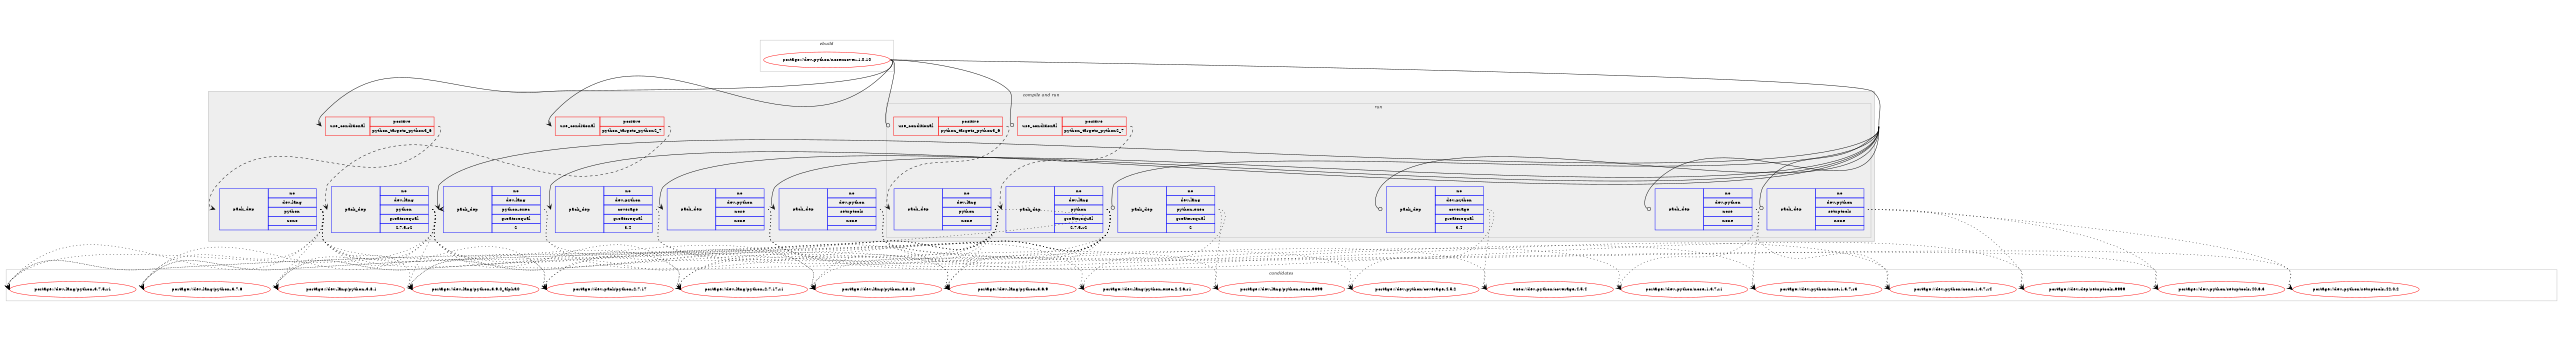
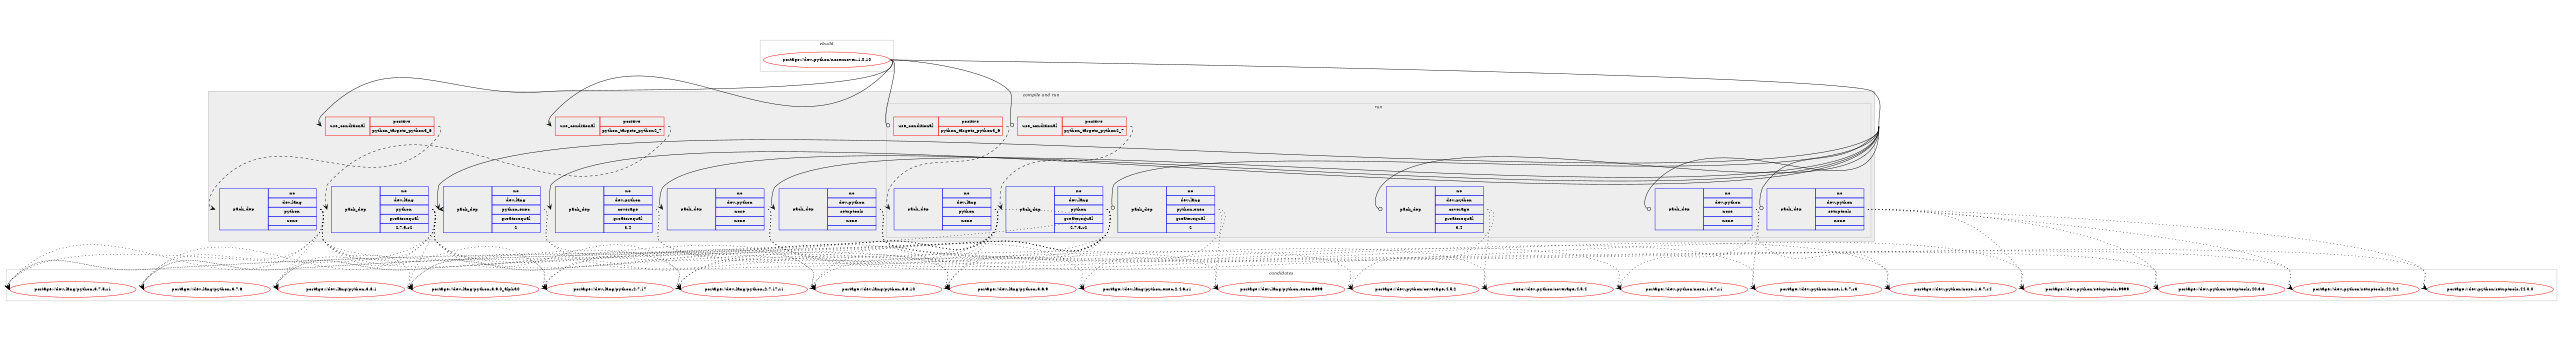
node "portage://dev-pack/python-2.7.17": label "portage://dev-pack/python-2.7.17" -> "portage://dev-lang/python-2.7.17"
node "portage://dev-python/none-1.3.7-r4": label "portage://dev-python/none-1.3.7-r4" -> "portage://dev-python/nose-1.3.7-r4"
node "portage://dev-dep/setuptools-9999": label "portage://dev-dep/setuptools-9999" -> "portage://dev-python/setuptools-9999"
node "portage://dev-python/setuptools-44.0.0": added
